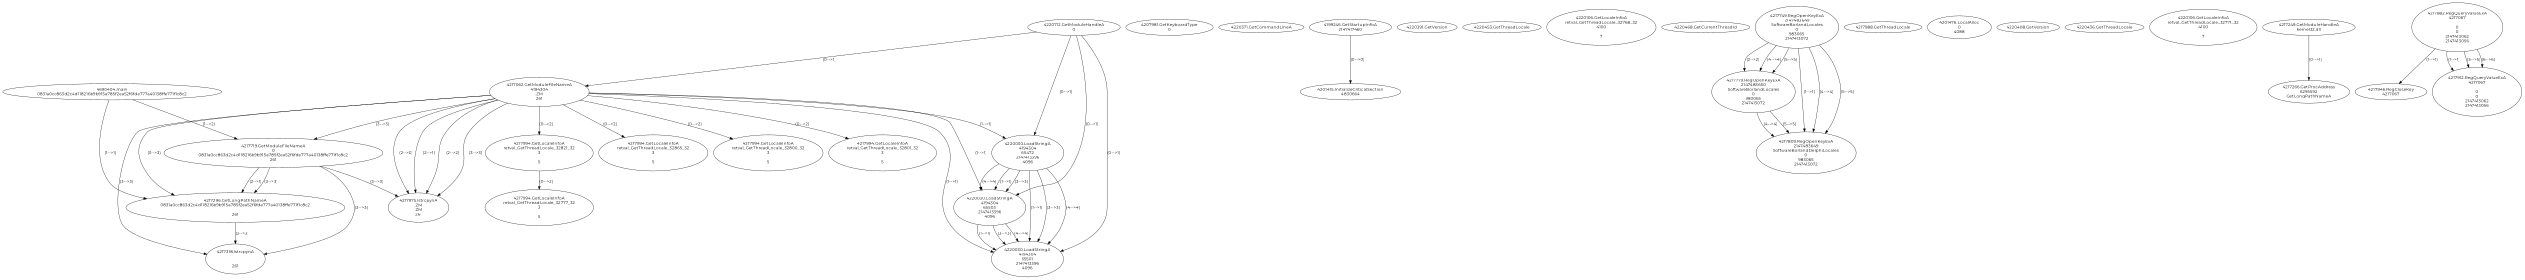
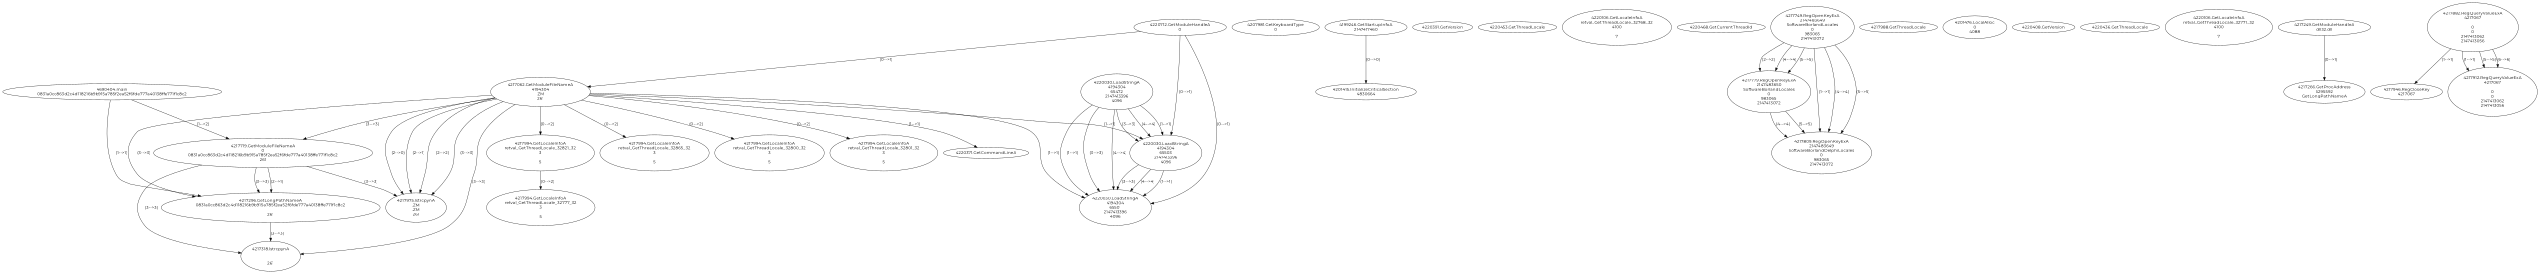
node "4217249.GetModuleHandleA kernel32.dll": label "4217249.GetModuleHandleA kernel32.dll" -> "4217249.GetModuleHandleA dll32.dll"
edge "4220712.GetModuleHandleA 0" -> "4220030.LoadStringA 4194304 65472 2147413396 4096": removed, label "(0-->1)"
edge "4217062.GetModuleFileNameA 4194304 .ZM 261" -> "4220030.LoadStringA 4194304 65472 2147413396 4096": now "4217062.GetModuleFileNameA 4194304 .ZM 261" -> "4220371.GetCommandLineA"
